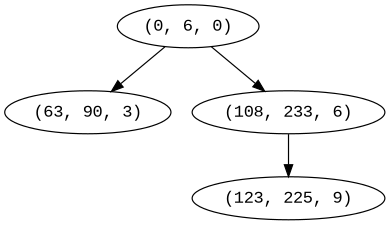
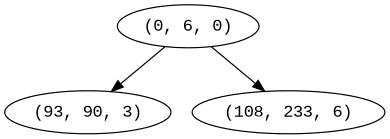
node "(63, 90, 3)": label "(63, 90, 3)" -> "(93, 90, 3)"
node "(123, 225, 9)": removed
